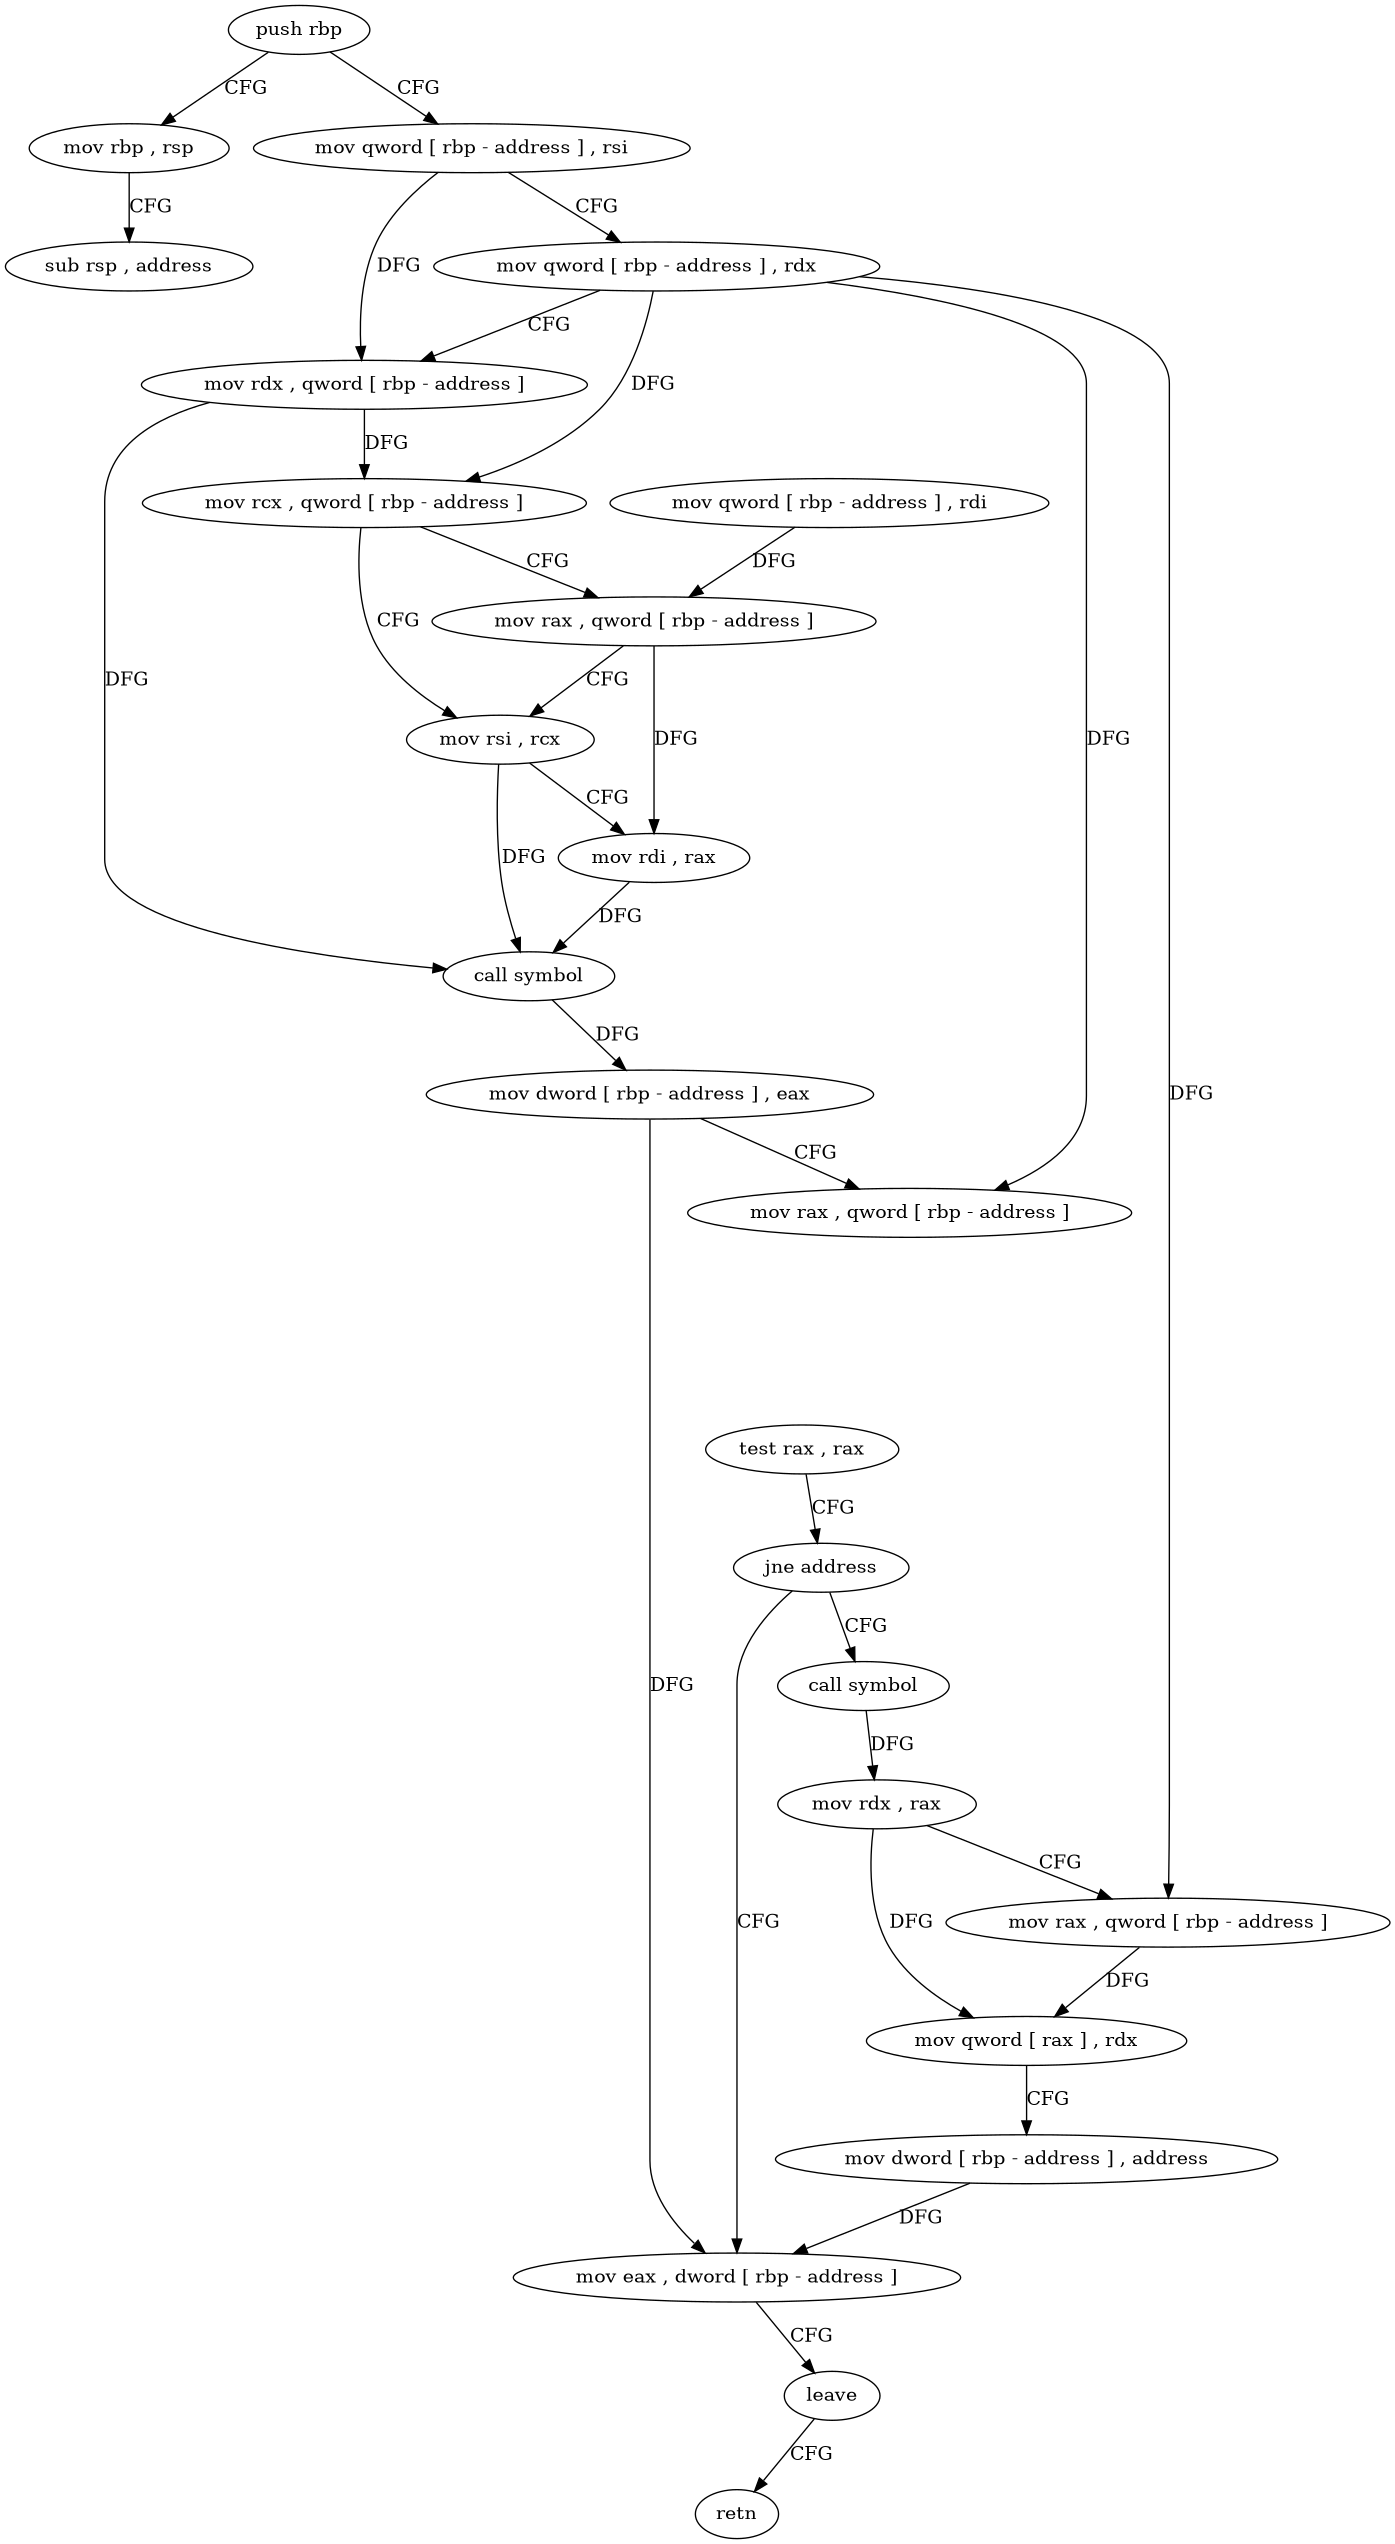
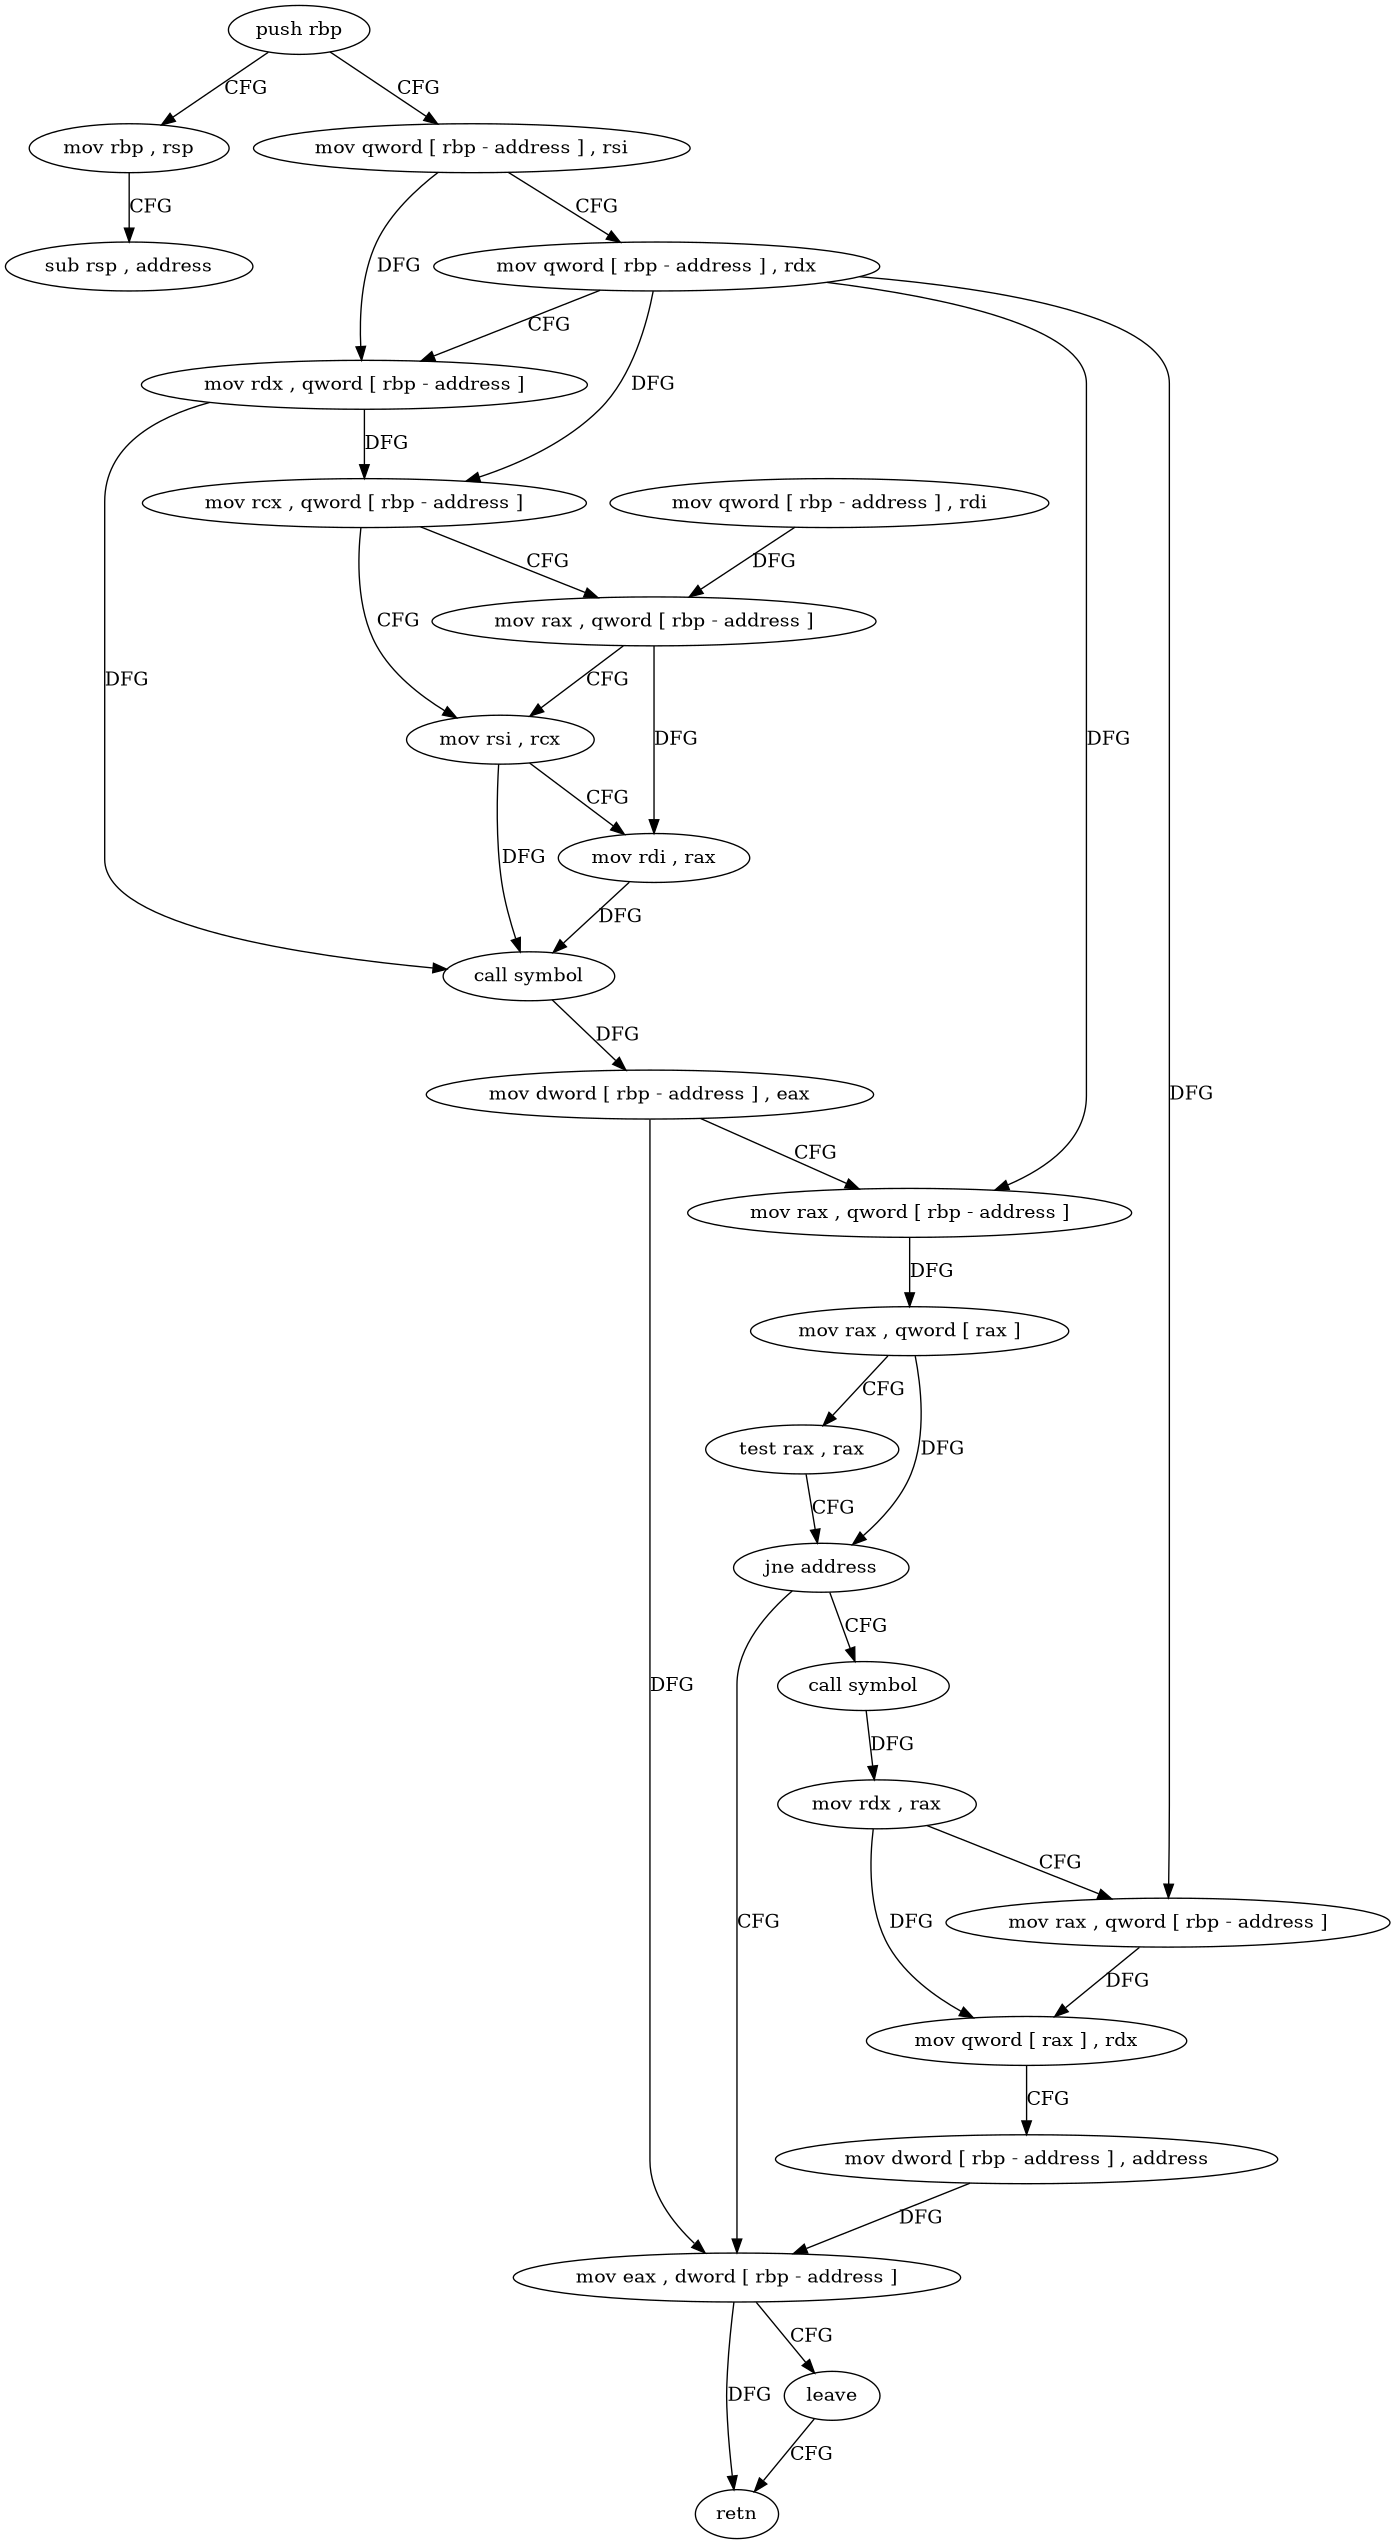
node "mov rax , qword [ rax ]": added
edge "mov eax , dword [ rbp - address ]" -> "retn": added, label "DFG"
